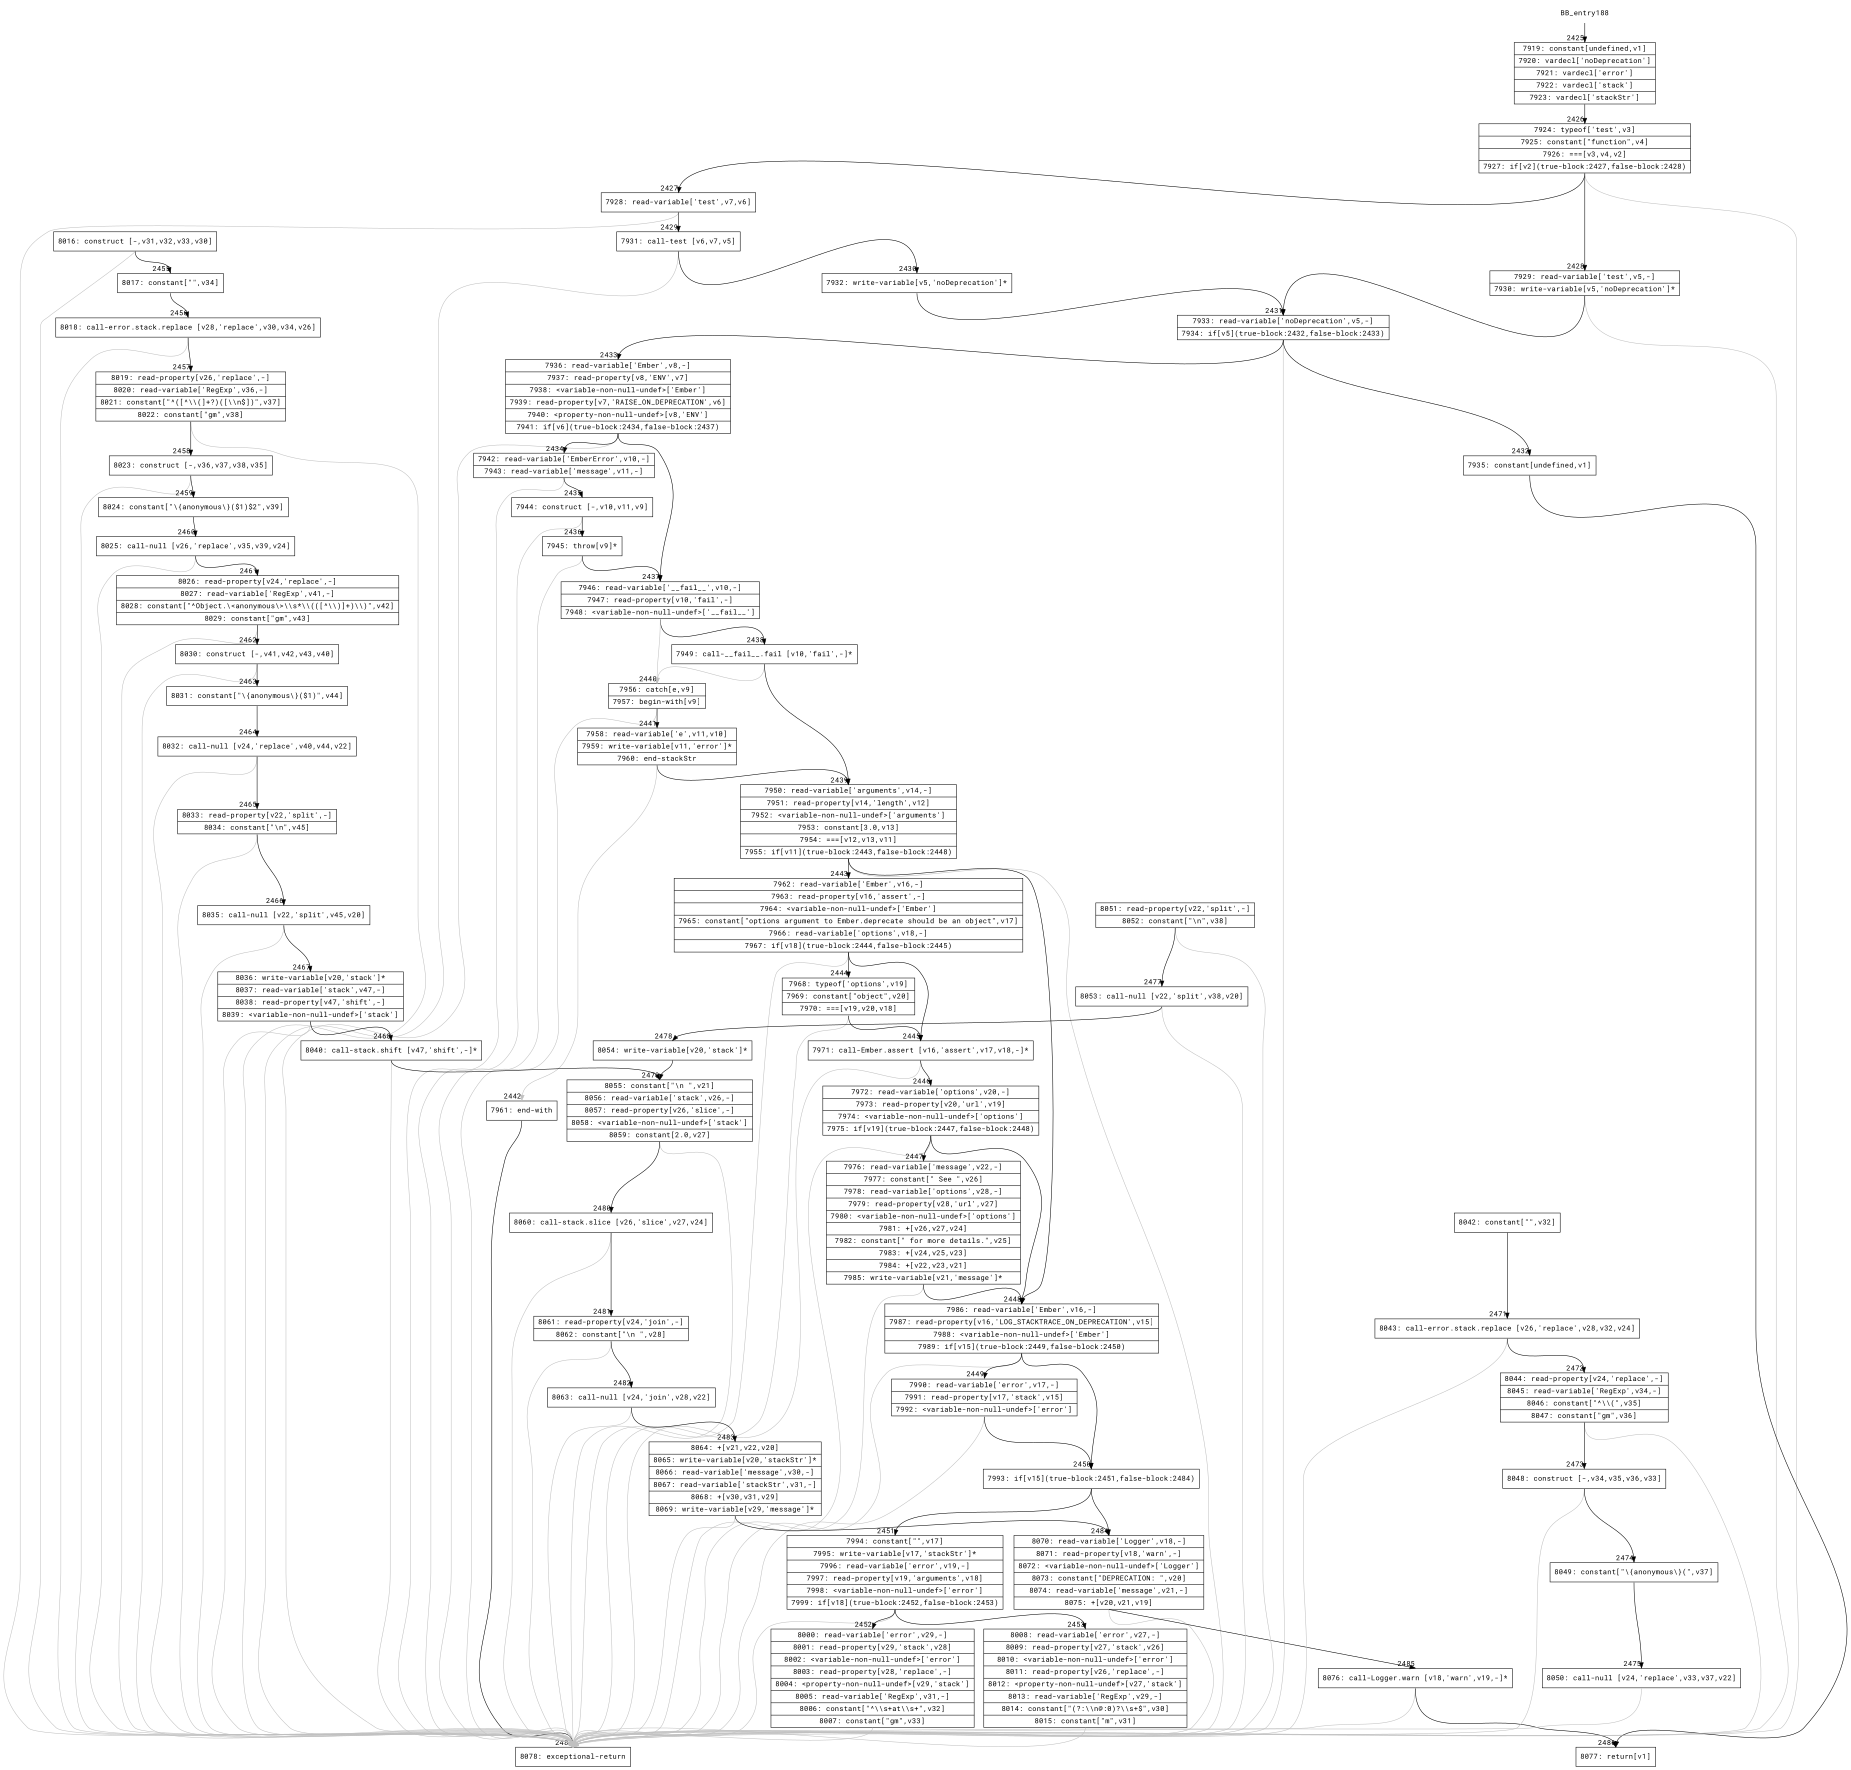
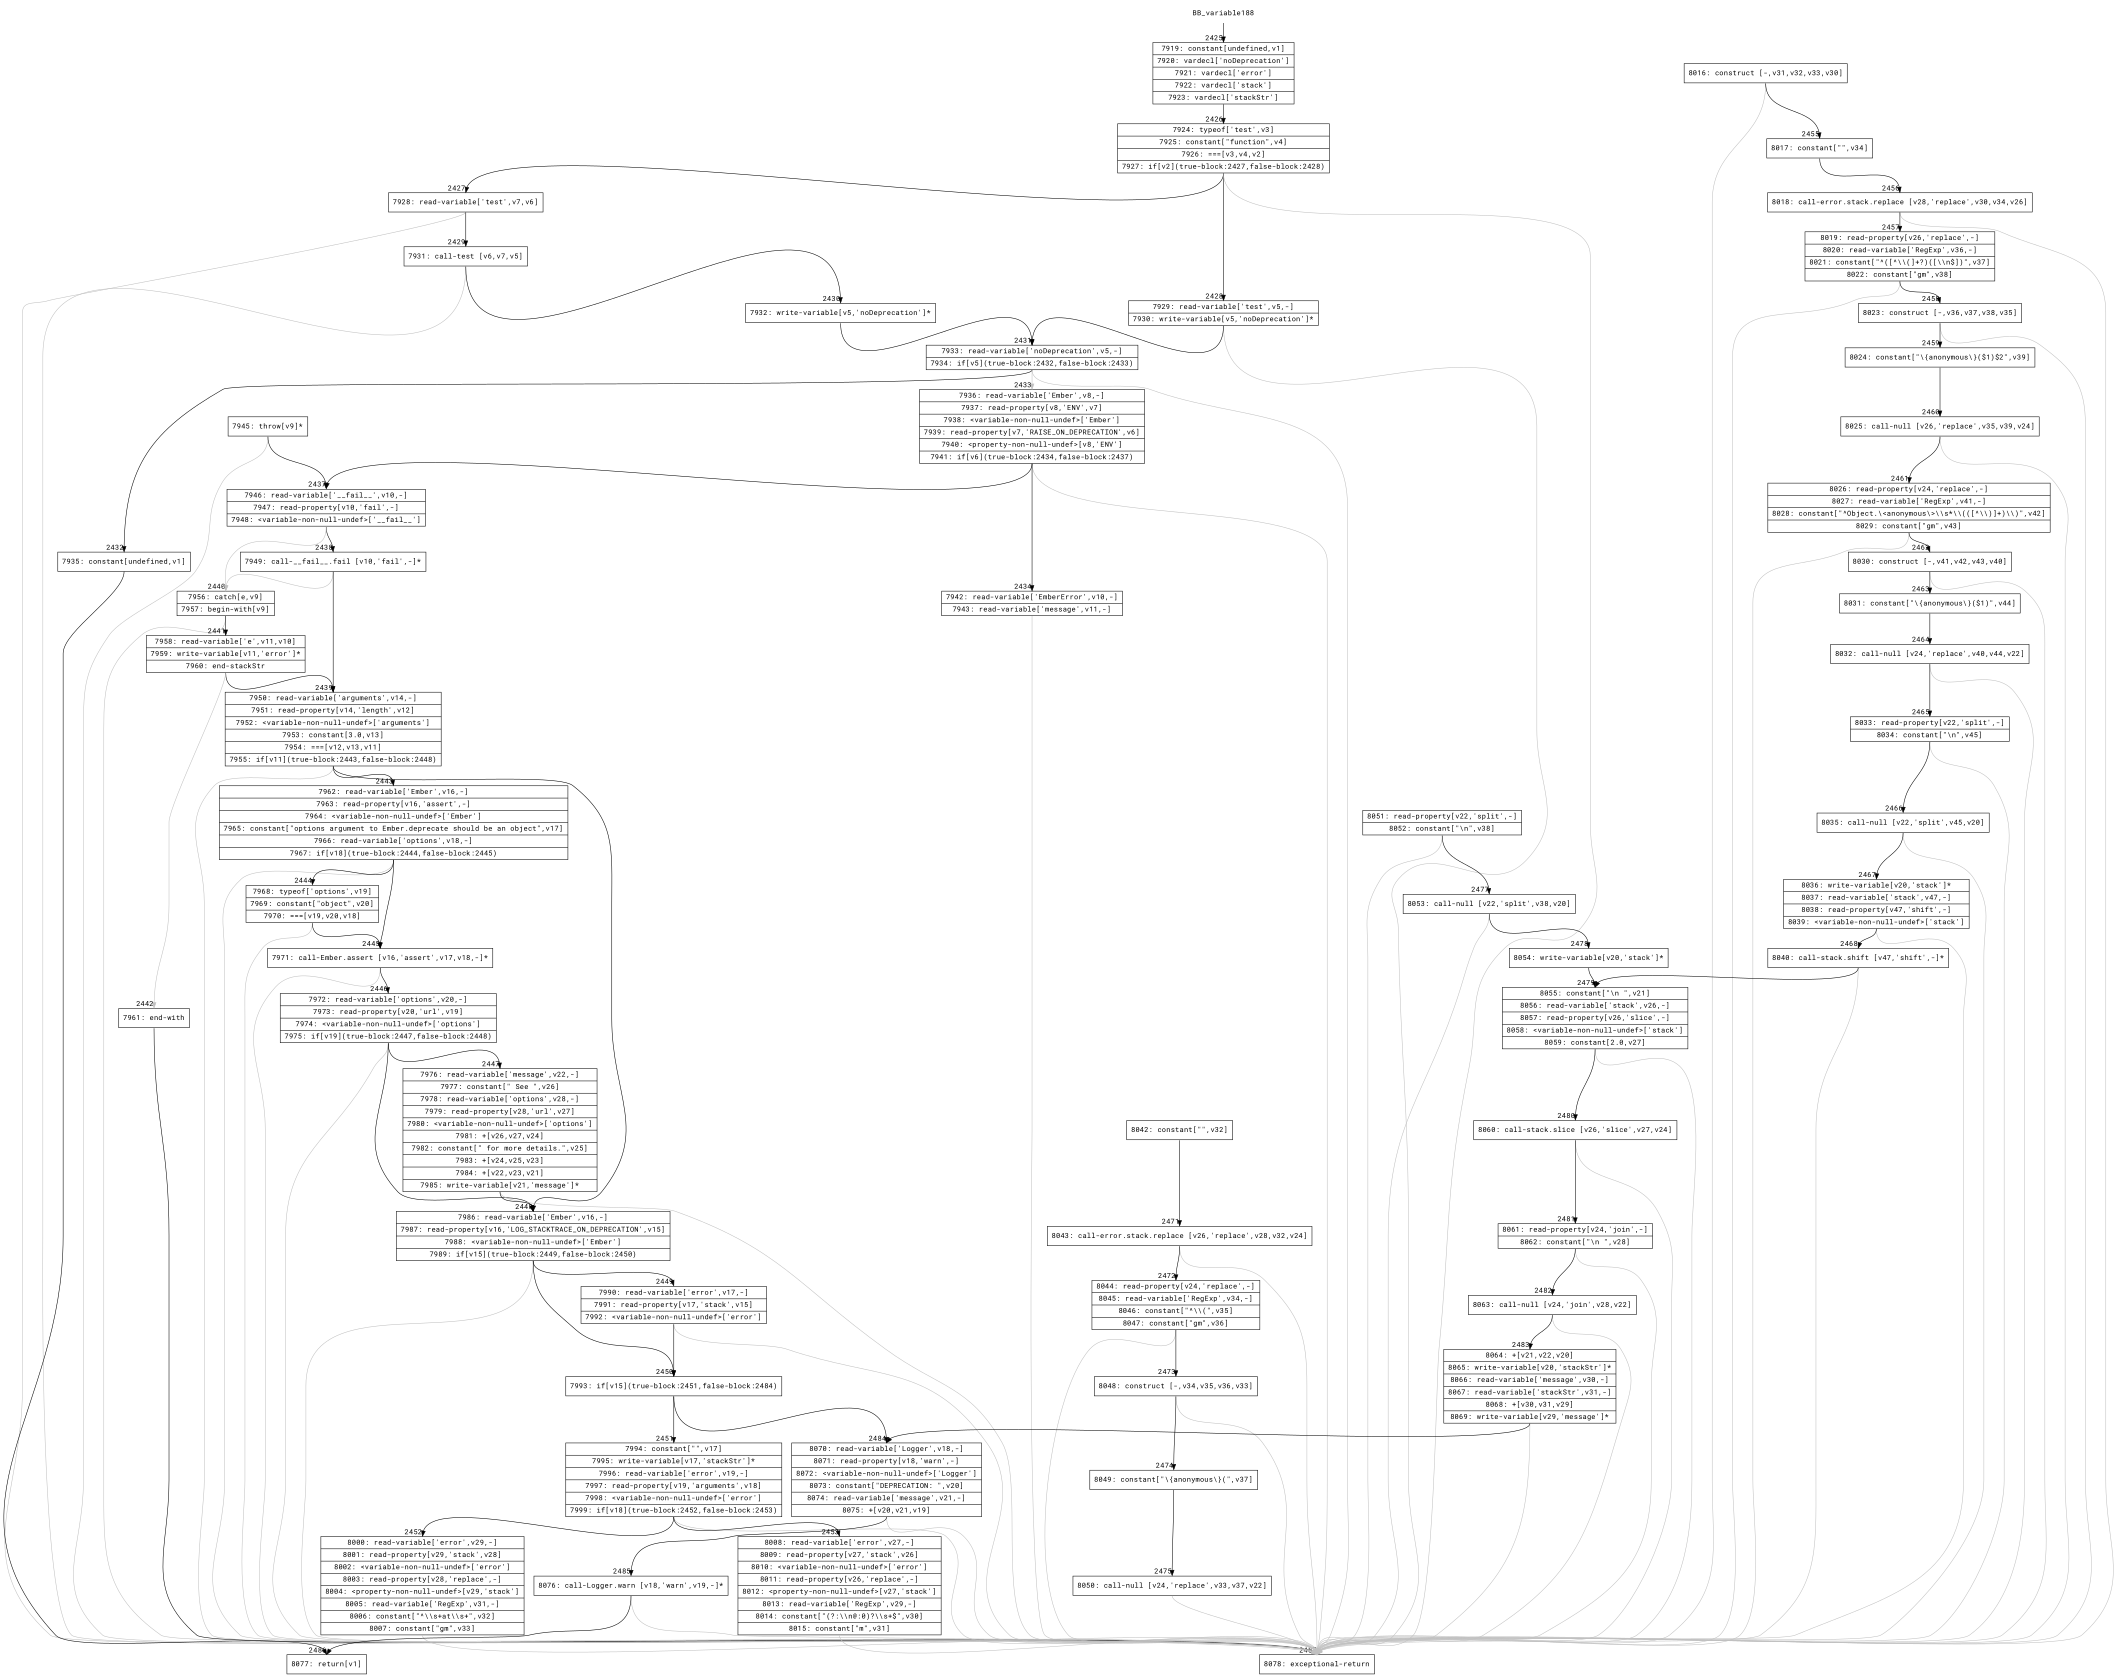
node "BB_entry188": label "BB_entry188" -> "BB_variable188"
edge "7933: read-variable['noDeprecation',v5,-]" -> "7936: read-variable['Ember',v8,-]": color black -> gray
node "7944: construct [-,v10,v11,v9]": removed
